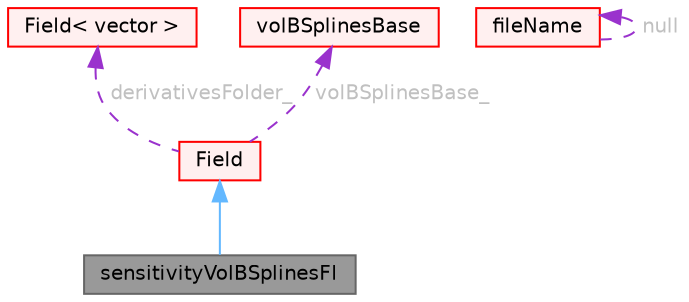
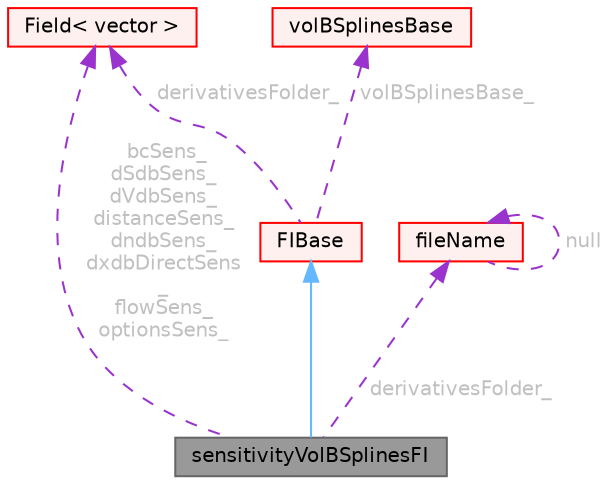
node "Field": label "Field" -> "FIBase"
edge "sensitivityVolBSplinesFI" -> "Field< vector >": added, label "bcSens_ dSdbSens_ dVdbSens_ distanceSens_ dndbSens_ dxdbDirectSens _ flowSens_ optionsSens_"
edge "sensitivityVolBSplinesFI" -> "fileName": added, label "derivativesFolder_"
